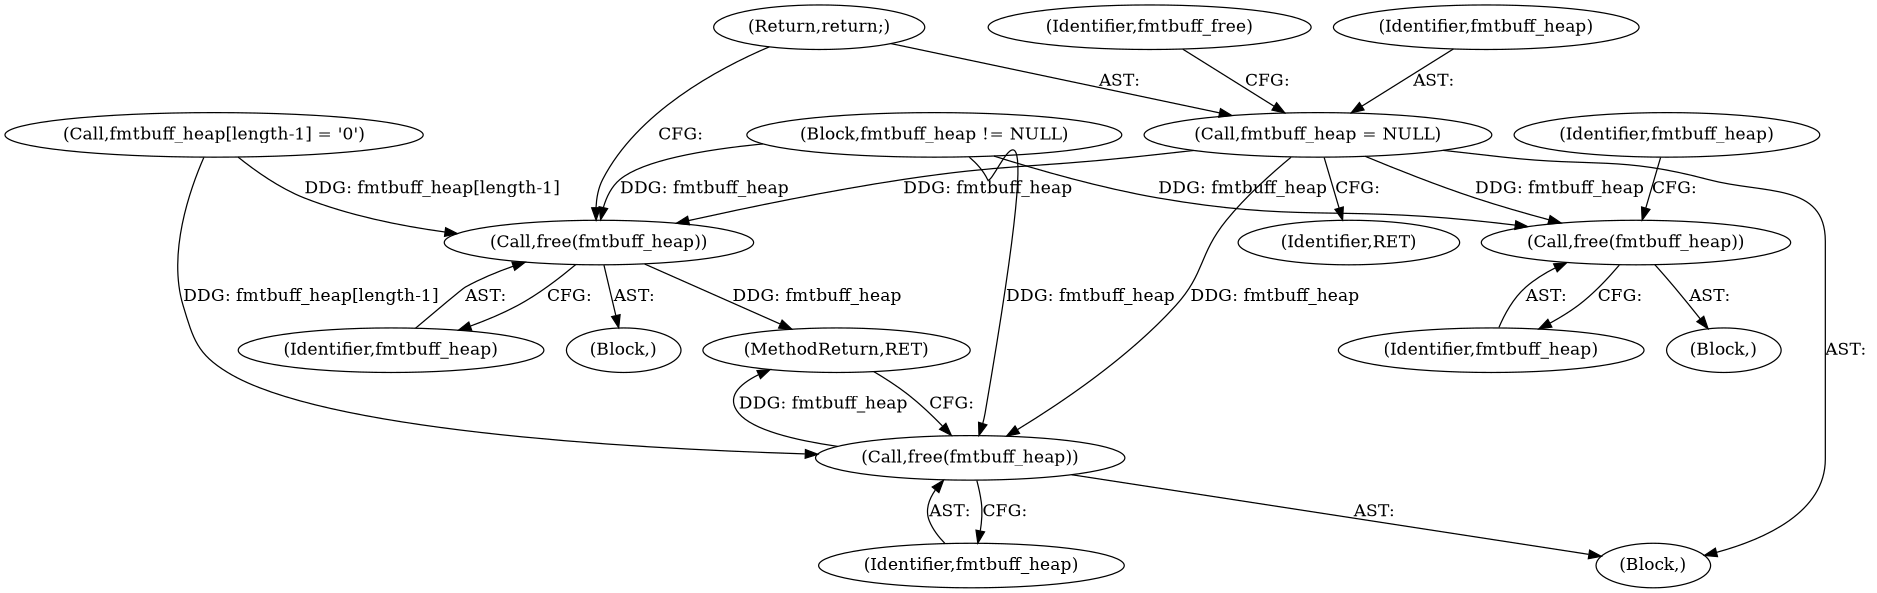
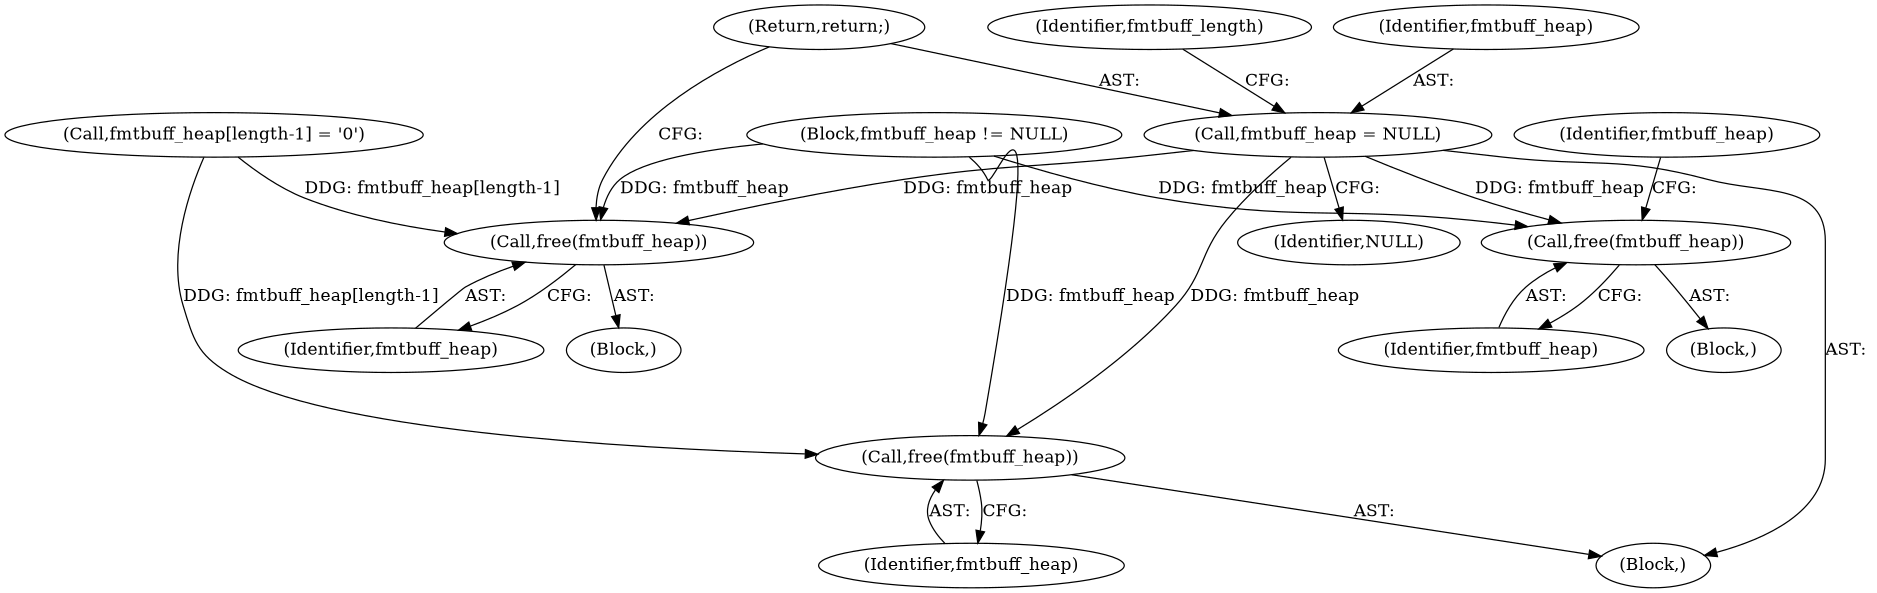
node "(Identifier,fmtbuff_free)": label "(Identifier,fmtbuff_free)" -> "(Identifier,fmtbuff_length)"
node "(Identifier,RET)": label "(Identifier,RET)" -> "(Identifier,NULL)"
node "(MethodReturn,RET)": removed
